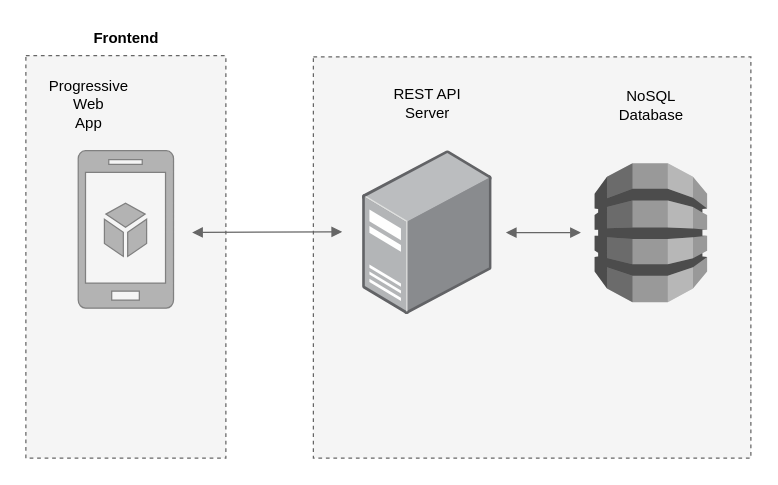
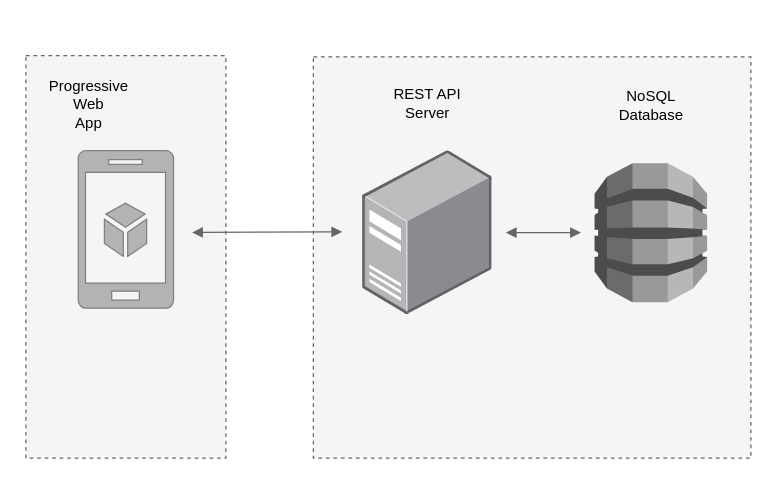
node "Frontend": removed
